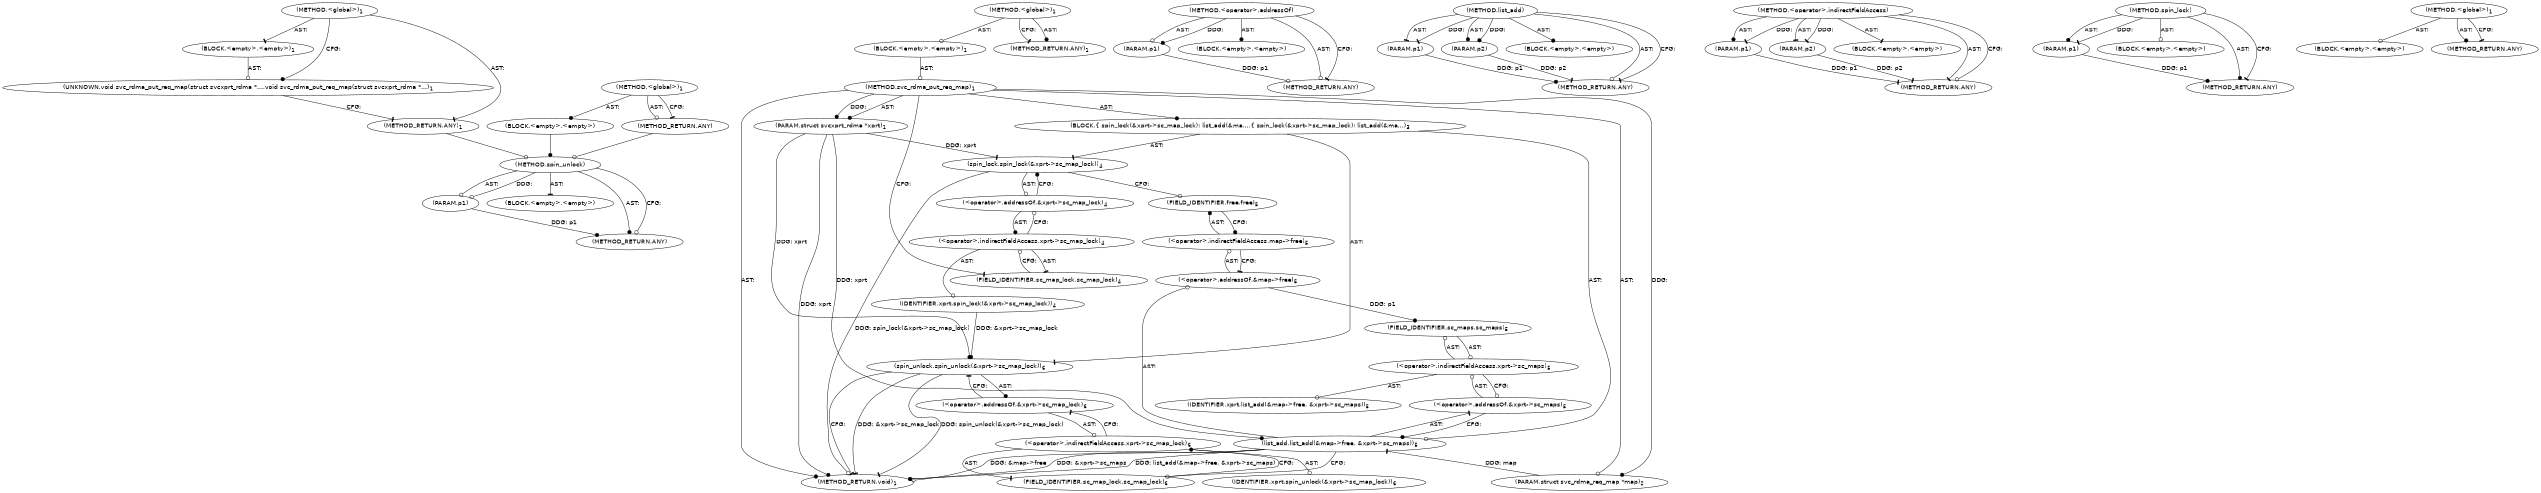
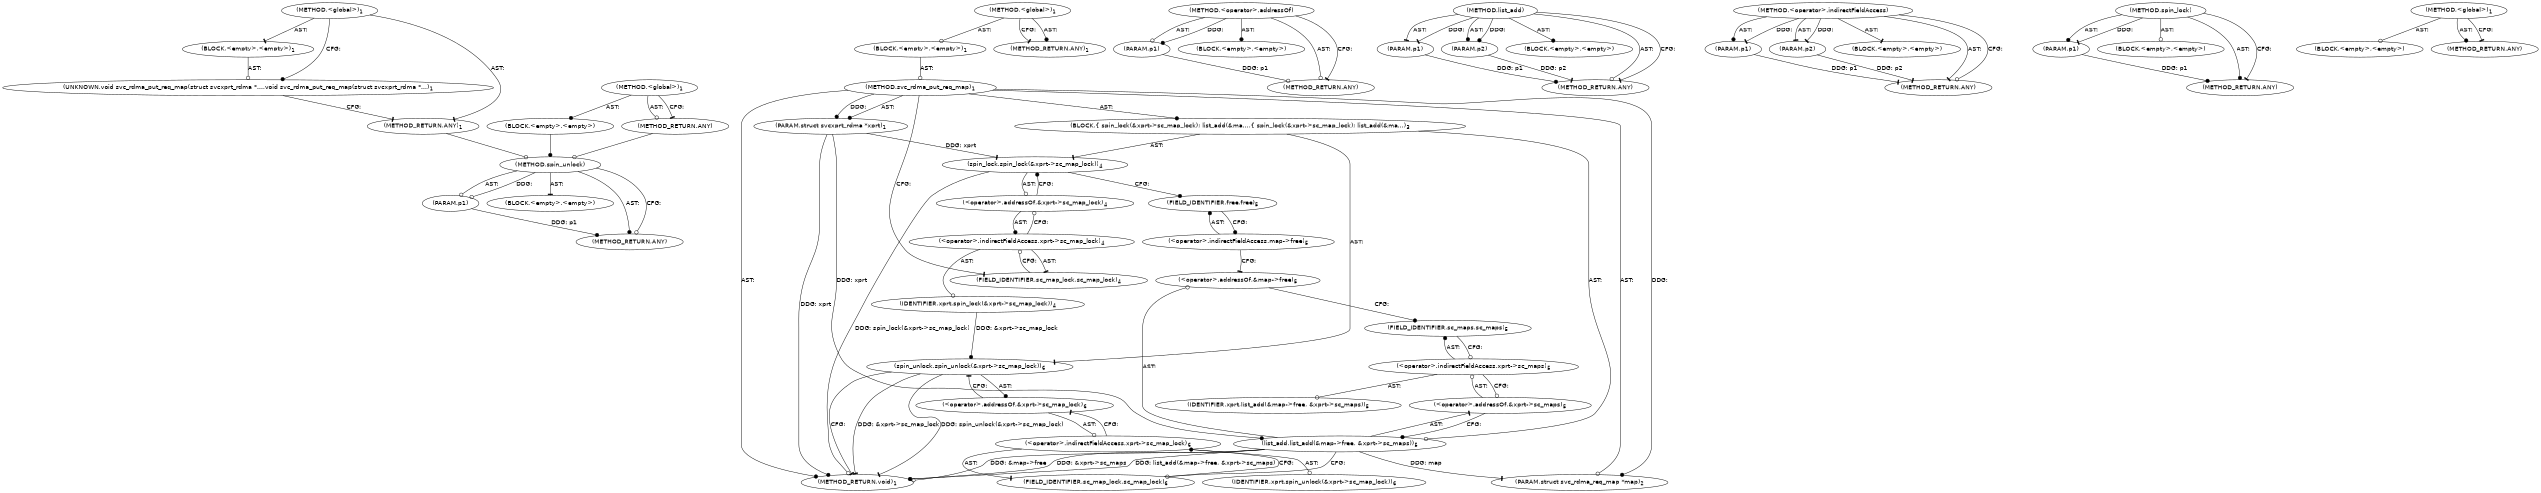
edge "(spin_lock,spin_lock(&xprt->sc_map_lock))" -> "(FIELD_IDENTIFIER,free,free)": arrowhead odot -> dot
edge "(<operator>.addressOf,&map->free)" -> "(<operator>.indirectFieldAccess,map->free)": removed, label "AST:"
edge "(<operator>.addressOf,&map->free)" -> "(FIELD_IDENTIFIER,sc_maps,sc_maps)": label "DDG: p1" -> "CFG: "
edge "(PARAM,struct svcxprt_rdma *xprt)" -> "(spin_unlock,spin_unlock(&xprt->sc_map_lock))": removed, label "DDG: xprt"
edge "(FIELD_IDENTIFIER,sc_maps,sc_maps)" -> "(<operator>.indirectFieldAccess,xprt->sc_maps)": label "AST: " -> "CFG: "
edge "(<operator>.indirectFieldAccess,xprt->sc_maps)" -> "(FIELD_IDENTIFIER,sc_maps,sc_maps)": arrowhead odot -> dot
edge "(PARAM,struct svc_rdma_req_map *map)" -> "(list_add,list_add(&map->free, &xprt->sc_maps))": reversed
